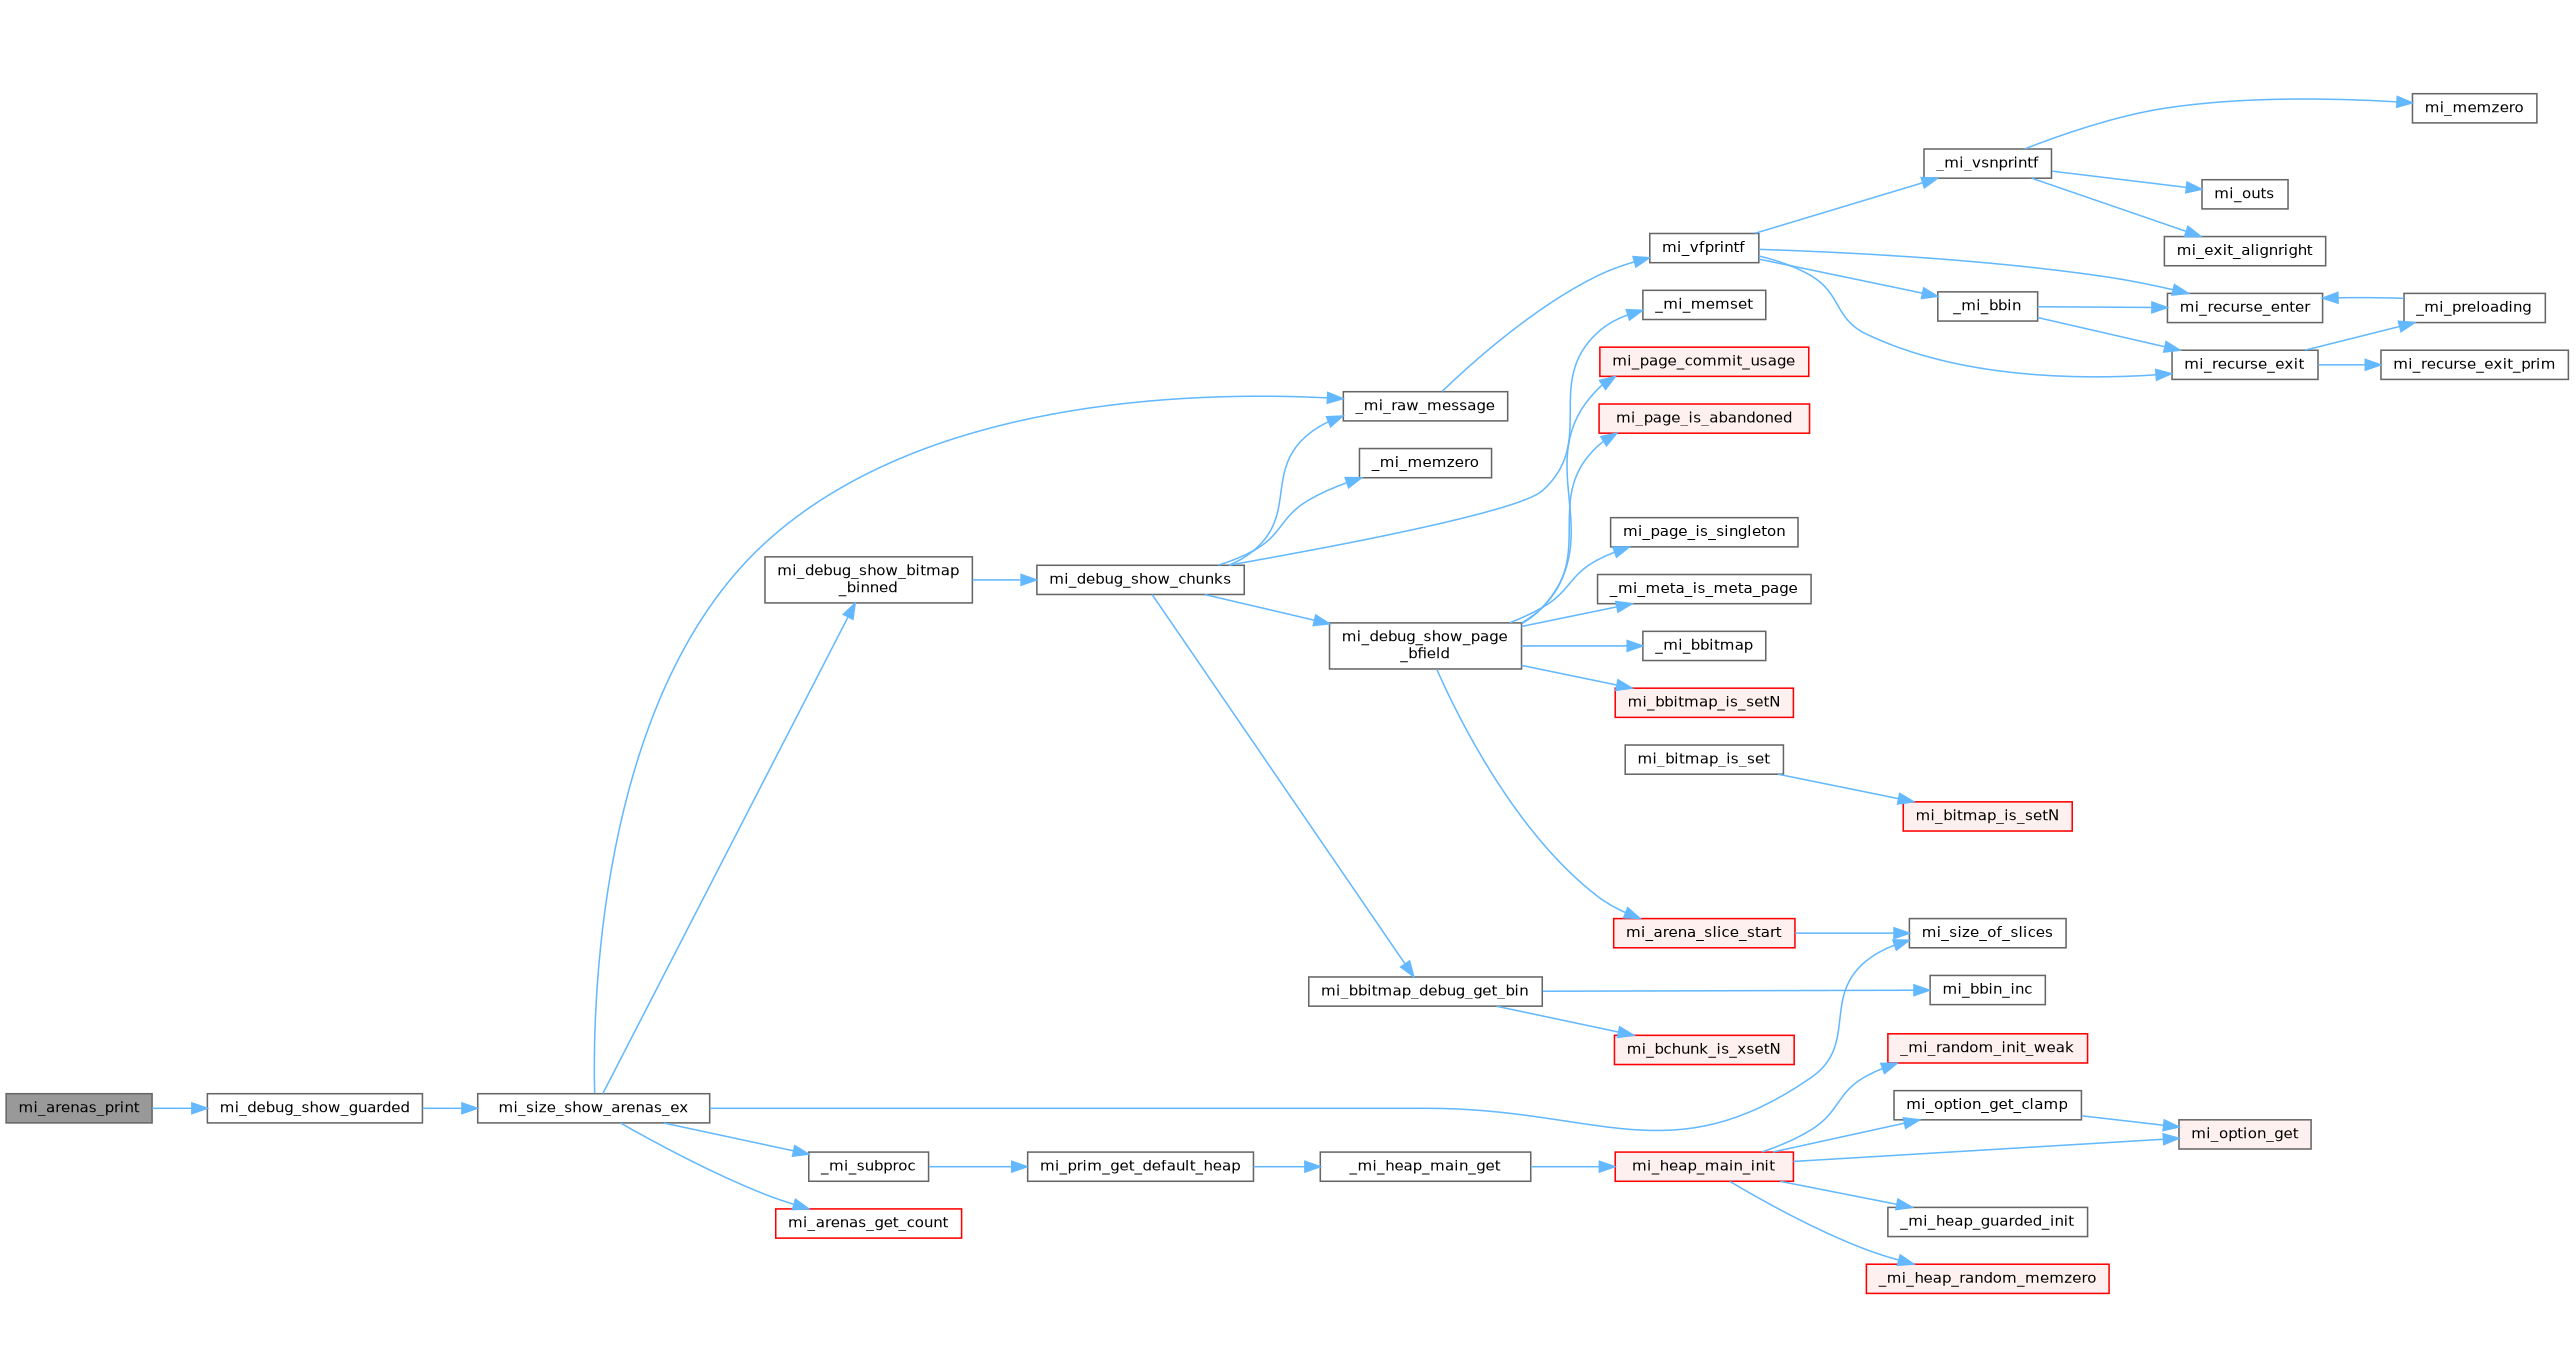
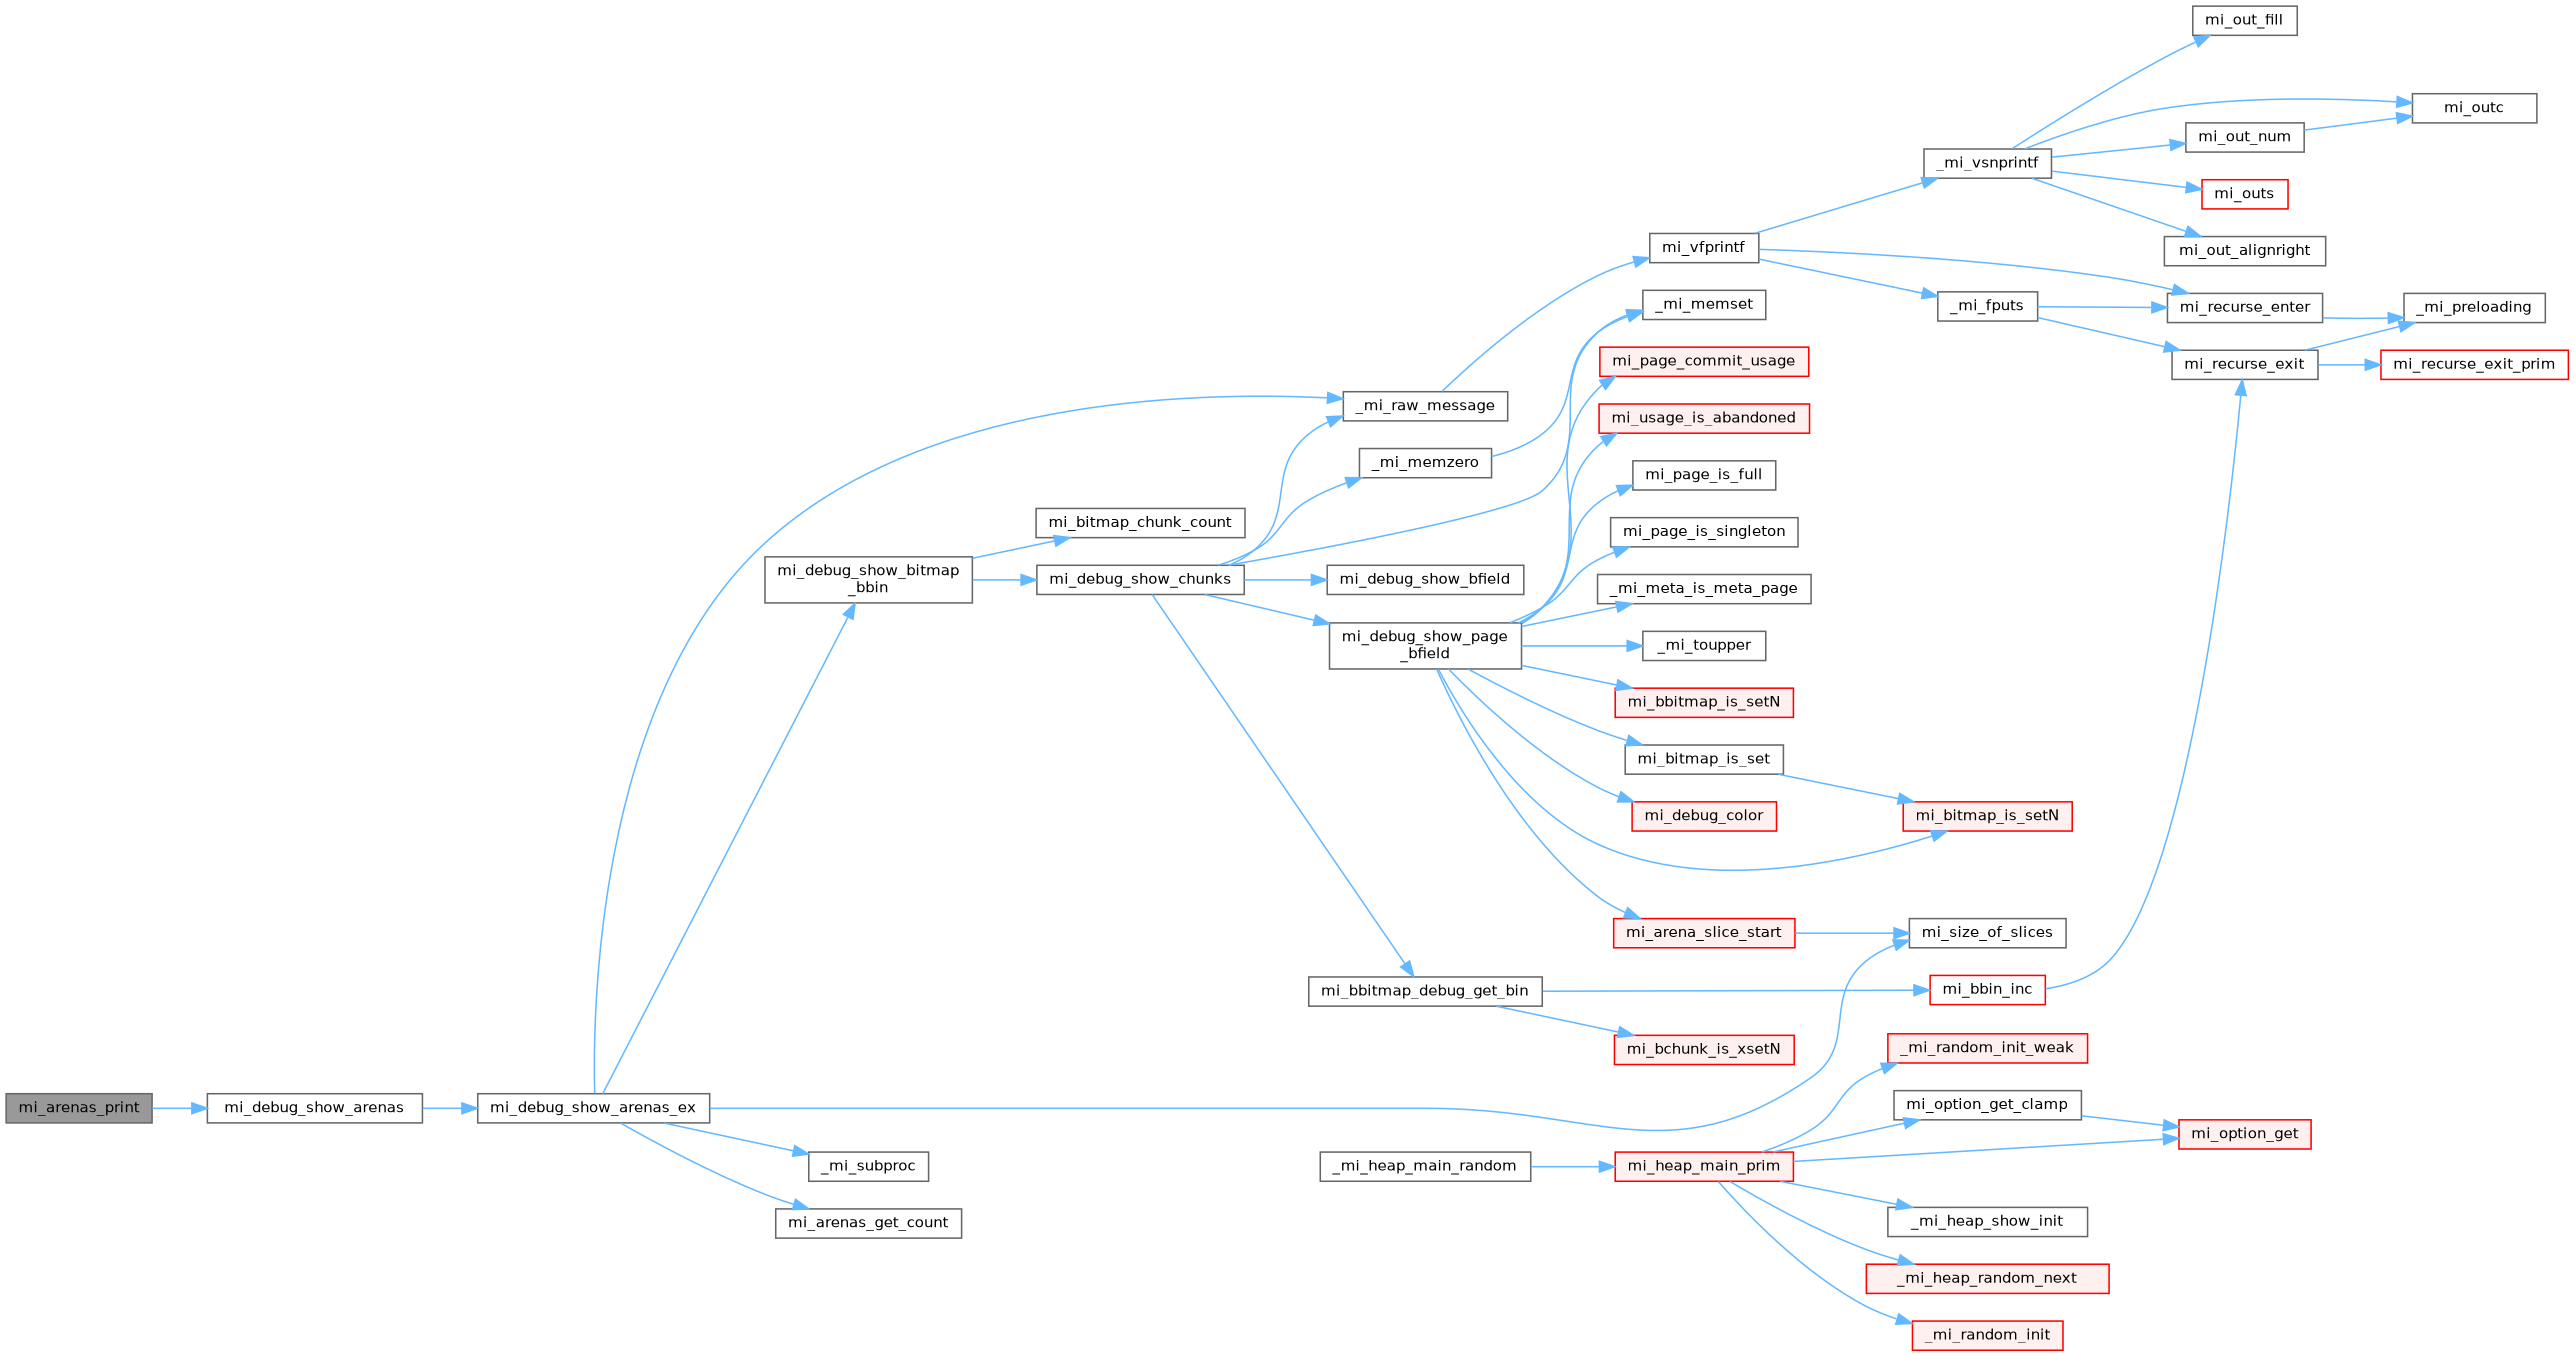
node "mi_out_fill": added
node "mi_memzero": label "mi_memzero" -> "mi_outc"
node "mi_out_num": added
node "mi_outs": color grey40 -> red
node "mi_exit_alignright": label "mi_exit_alignright" -> "mi_out_alignright"
edge "_mi_preloading" -> "mi_recurse_enter": reversed
node "_mi_bbin": label "_mi_bbin" -> "_mi_fputs"
edge "mi_vfprintf" -> "mi_recurse_exit": now "mi_bbin_inc" -> "mi_recurse_exit"
node "mi_recurse_exit_prim": color grey40 -> red
edge "_mi_memzero" -> "_mi_memset": added
node "mi_page_is_abandoned": label "mi_page_is_abandoned" -> "mi_usage_is_abandoned"
node "mi_page_is_full": added
node "mi_bitmap_chunk_count": added
node "mi_debug_show_bitmap _binned": label "mi_debug_show_bitmap _binned" -> "mi_debug_show_bitmap _bbin"
node "mi_debug_show_bfield": added
node "_mi_bbitmap": label "_mi_bbitmap" -> "_mi_toupper"
edge "mi_debug_show_page _bfield" -> "mi_bitmap_is_set": added
node "mi_debug_color": added
edge "mi_debug_show_page _bfield" -> "mi_bitmap_is_setN": added
node "mi_bbin_inc": color grey40 -> red
node "mi_debug_show_guarded": label "mi_debug_show_guarded" -> "mi_debug_show_arenas"
node "mi_size_show_arenas_ex": label "mi_size_show_arenas_ex" -> "mi_debug_show_arenas_ex"
node "mi_option_get": color grey40 -> red
node "mi_prim_get_default_heap": removed
node "_mi_heap_main_get": label "_mi_heap_main_get" -> "_mi_heap_main_random"
node "mi_heap_main_init": label "mi_heap_main_init" -> "mi_heap_main_prim"
node "_mi_heap_guarded_init": label "_mi_heap_guarded_init" -> "_mi_heap_show_init"
node "mi_arenas_get_count": color red -> grey40
node "_mi_heap_random_memzero": label "_mi_heap_random_memzero" -> "_mi_heap_random_next"
node "_mi_random_init": added
